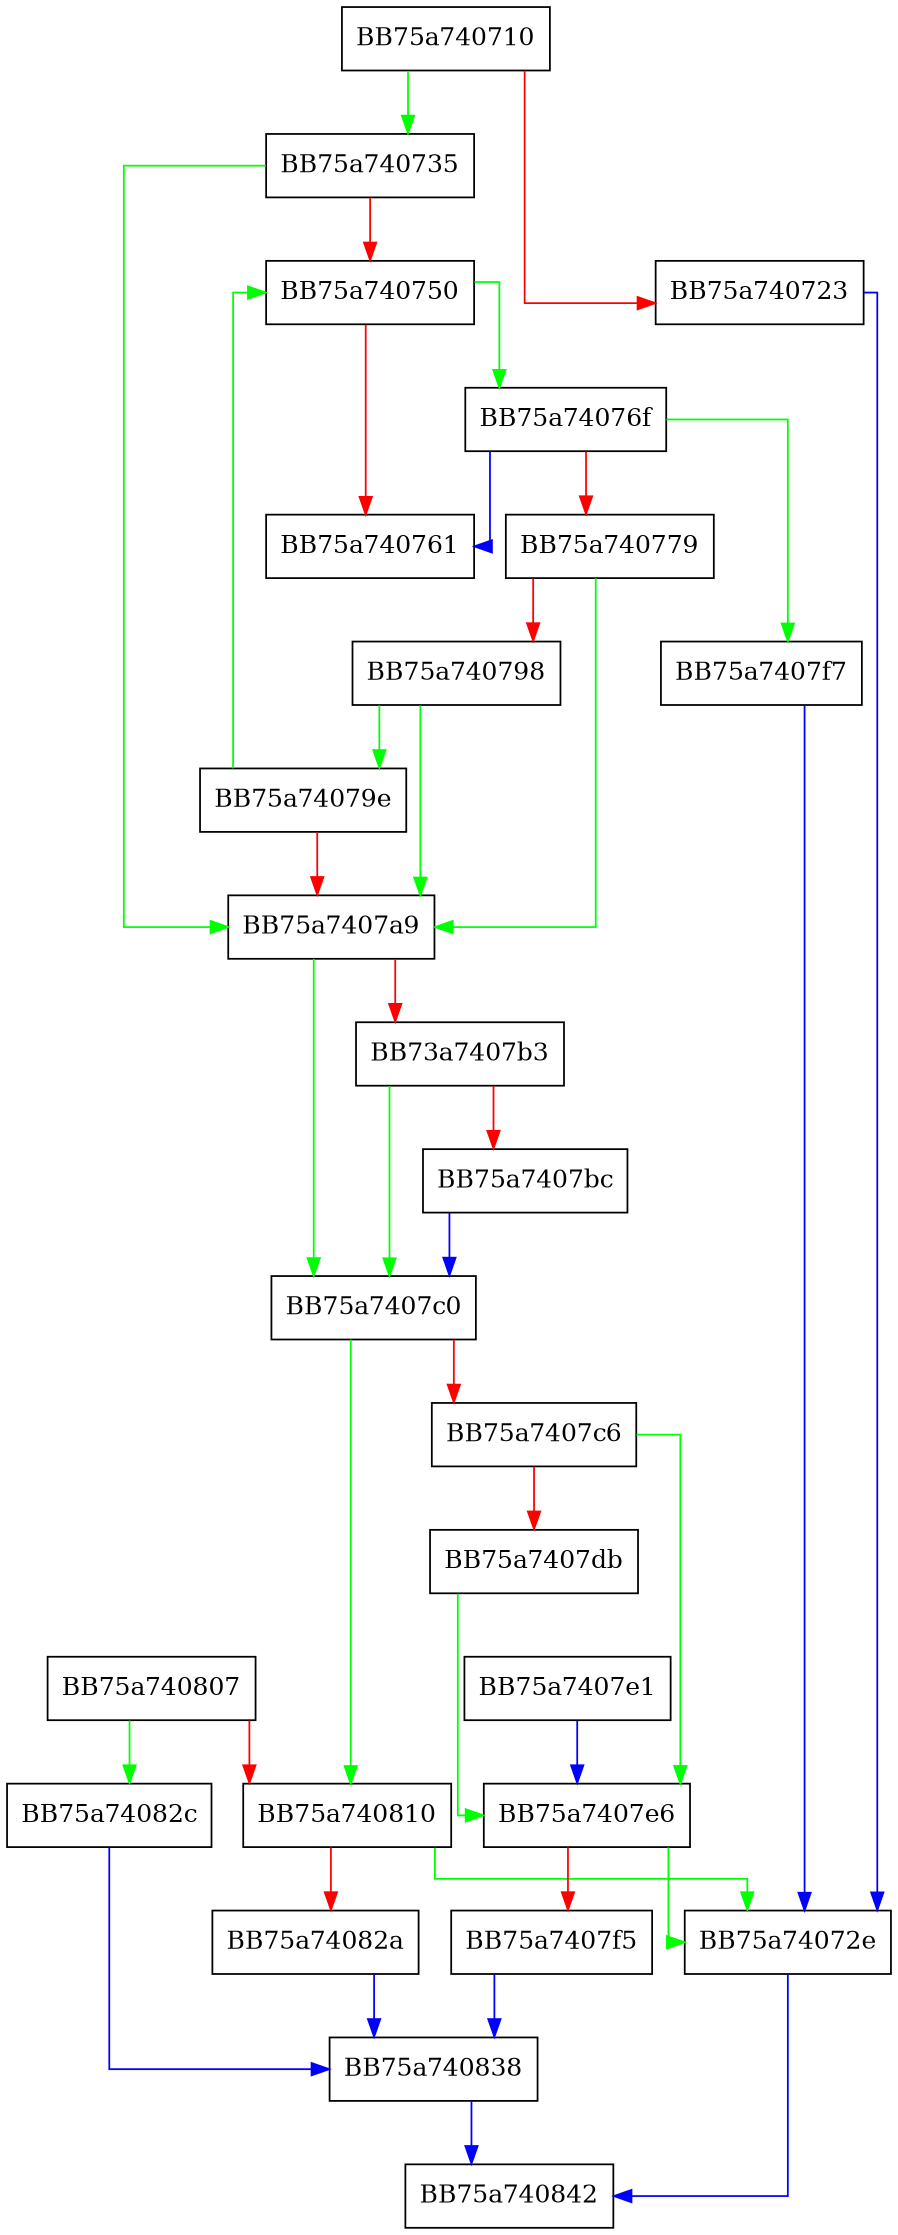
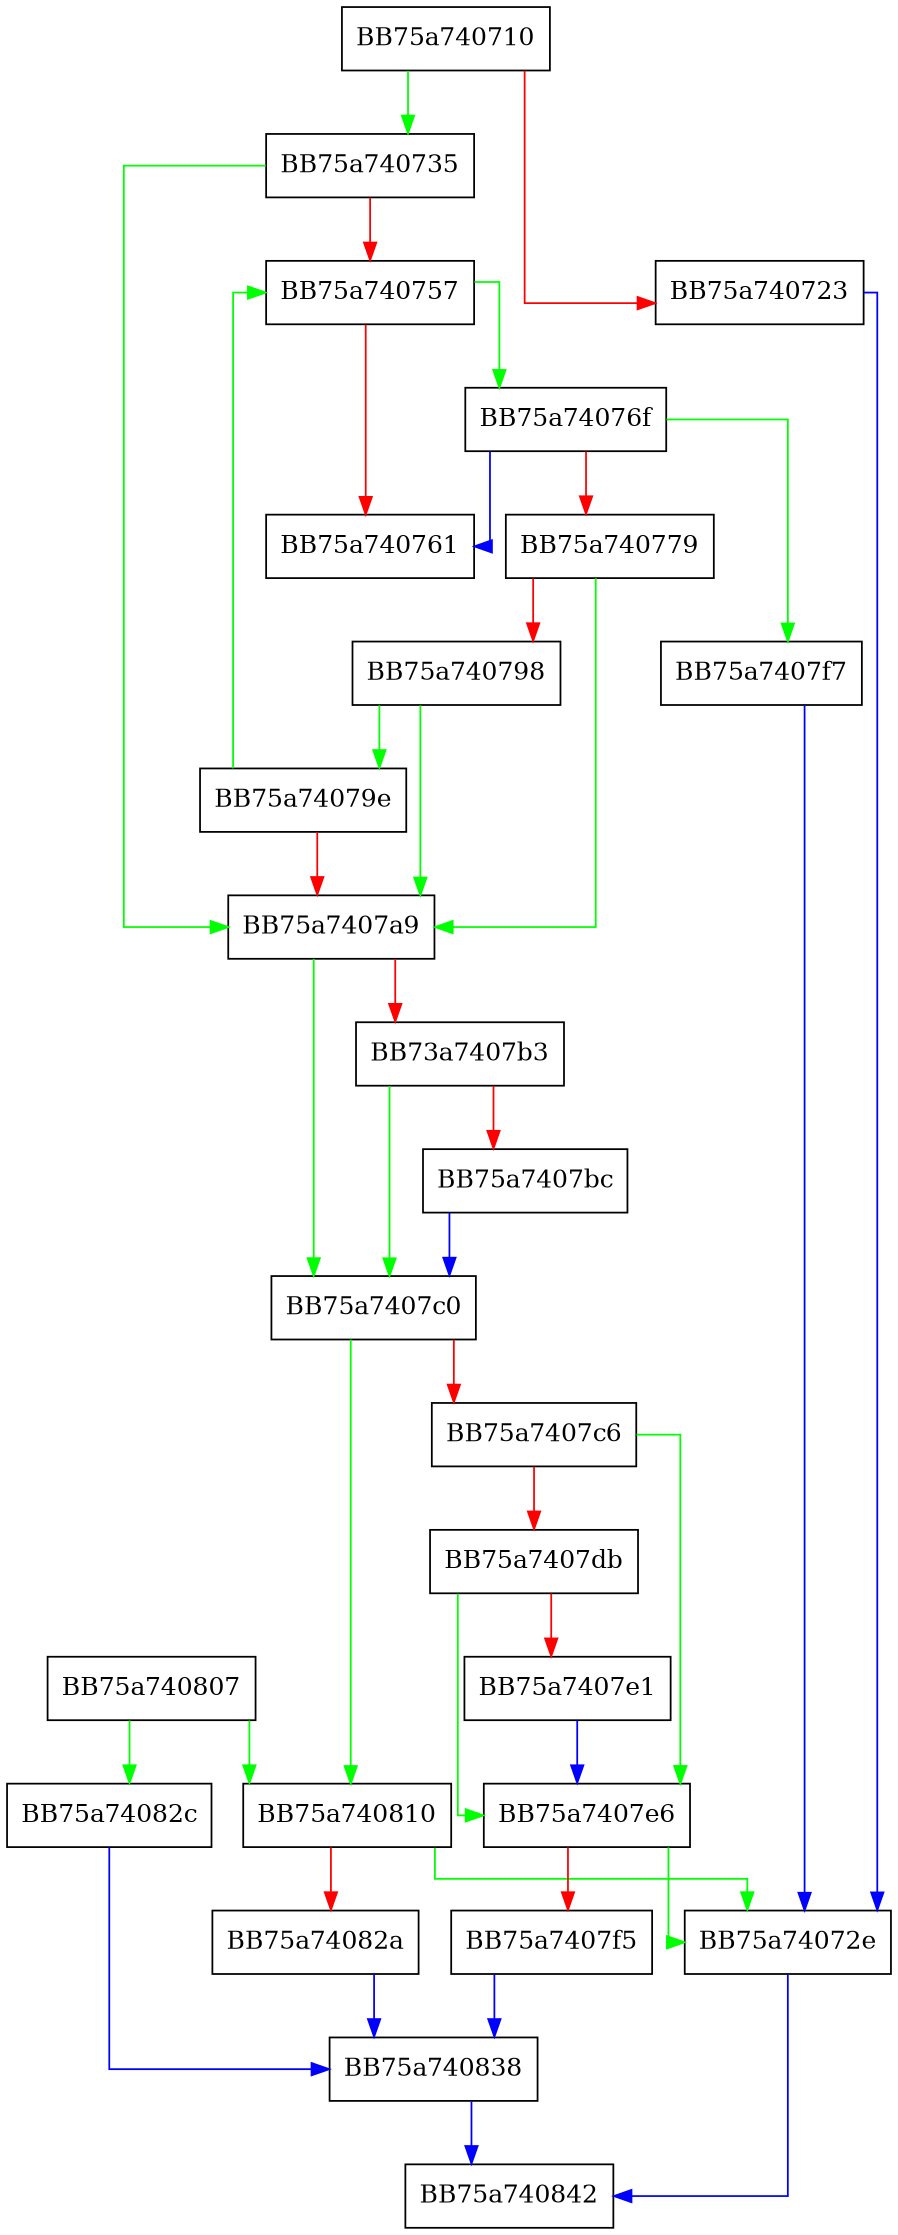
node "BB75a740750": label "BB75a740750" -> "BB75a740757"
edge "BB75a7407db" -> "BB75a7407e1": added
edge "BB75a740807" -> "BB75a740810": color red -> green
